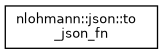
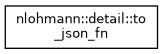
node "nlohmann::json::to _json_fn": label "nlohmann::json::to _json_fn" -> "nlohmann::detail::to _json_fn"
